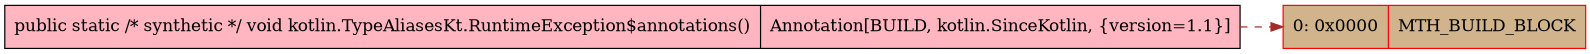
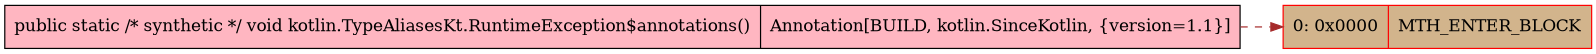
node "0: 0x0000": text "MTH_BUILD_BLOCK" -> "MTH_ENTER_BLOCK"
